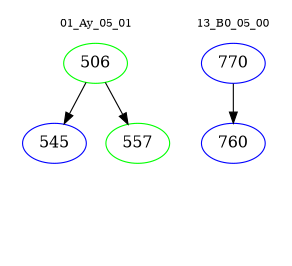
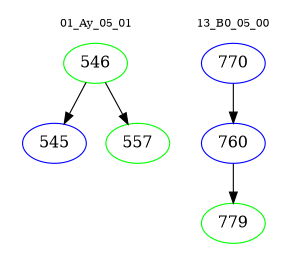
node "506": label "506" -> "546"
node "779": added
